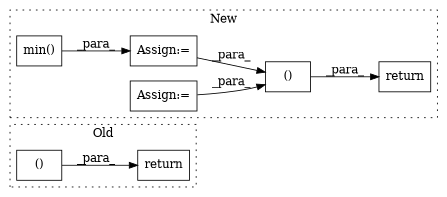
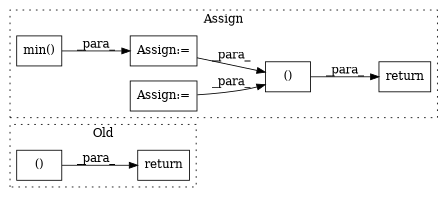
cluster "New": label "New" -> "Assign"
